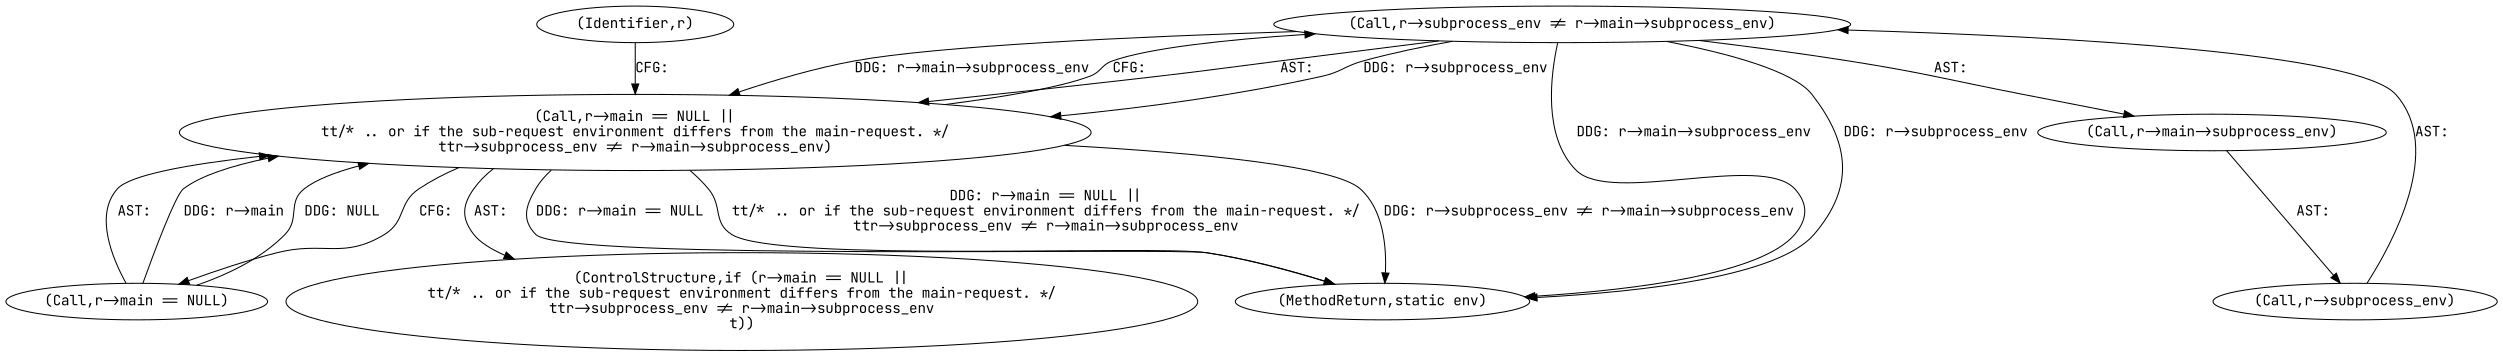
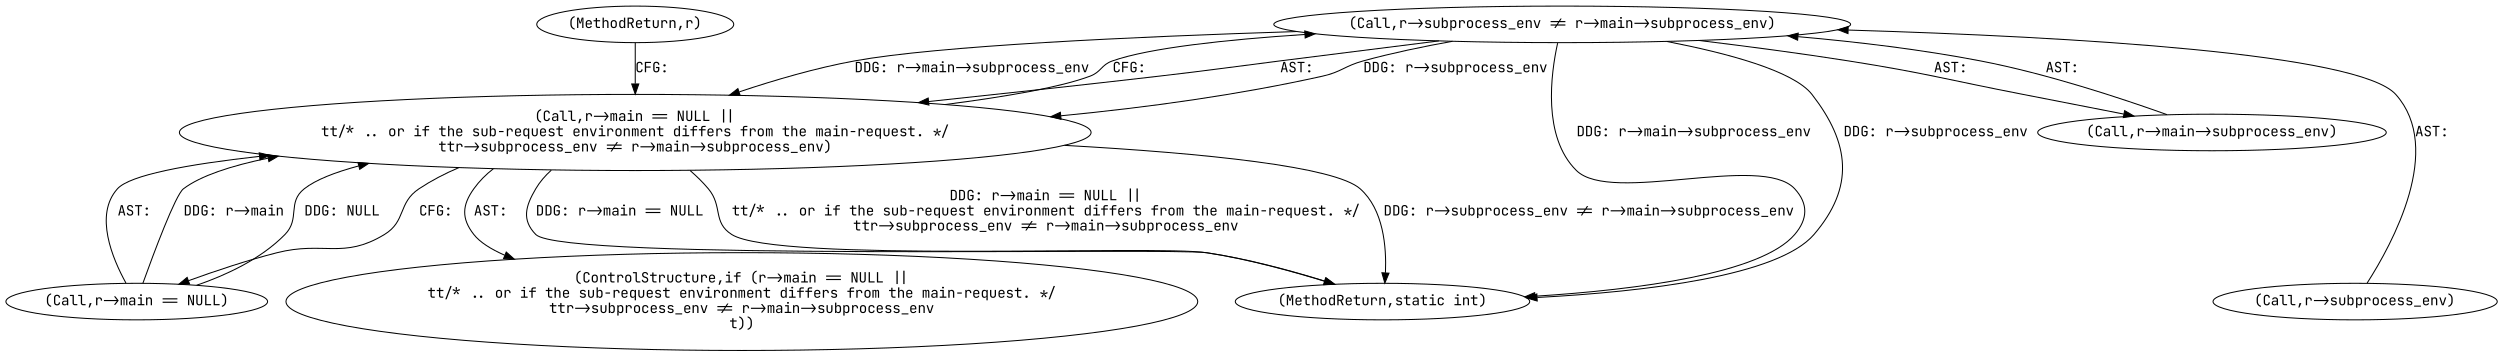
node "(Identifier,r)": label "(Identifier,r)" -> "(MethodReturn,r)"
edge "(Call,r->main->subprocess_env)" -> "(Call,r->subprocess_env)": now "(Call,r->main->subprocess_env)" -> "(Call,r->subprocess_env != r->main->subprocess_env)"
node "(MethodReturn,static env)": label "(MethodReturn,static env)" -> "(MethodReturn,static int)"
